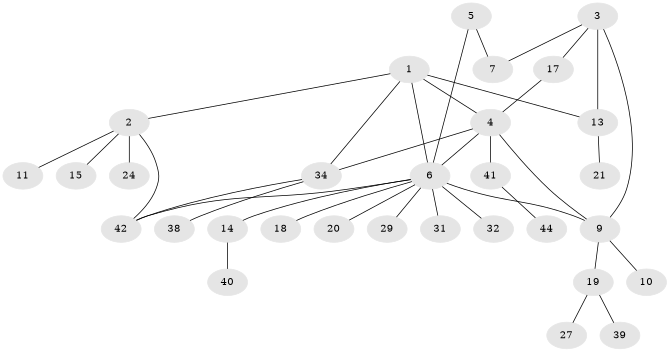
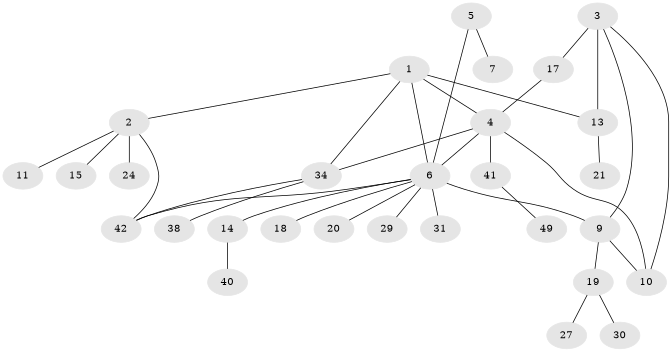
edge "3" -- "7": now "3" -- "10"
edge "4" -- "9": now "4" -- "10"
node "32": removed
node "44": label "44" -> "49"
node "39": label "39" -> "30"
